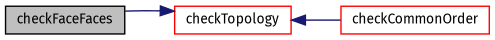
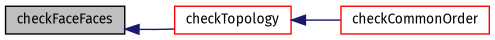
edge "checkFaceFaces" -> "checkTopology": reversed
